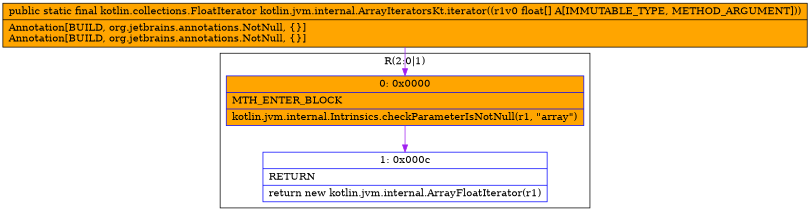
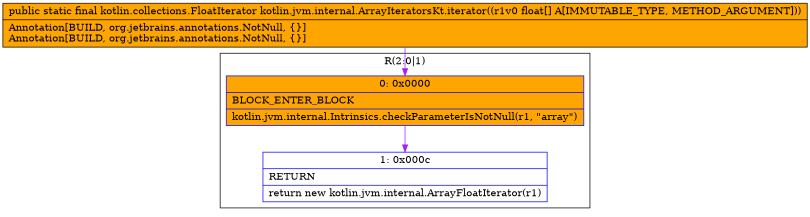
node "0: 0x0000": text "MTH_ENTER_BLOCK" -> "BLOCK_ENTER_BLOCK"
